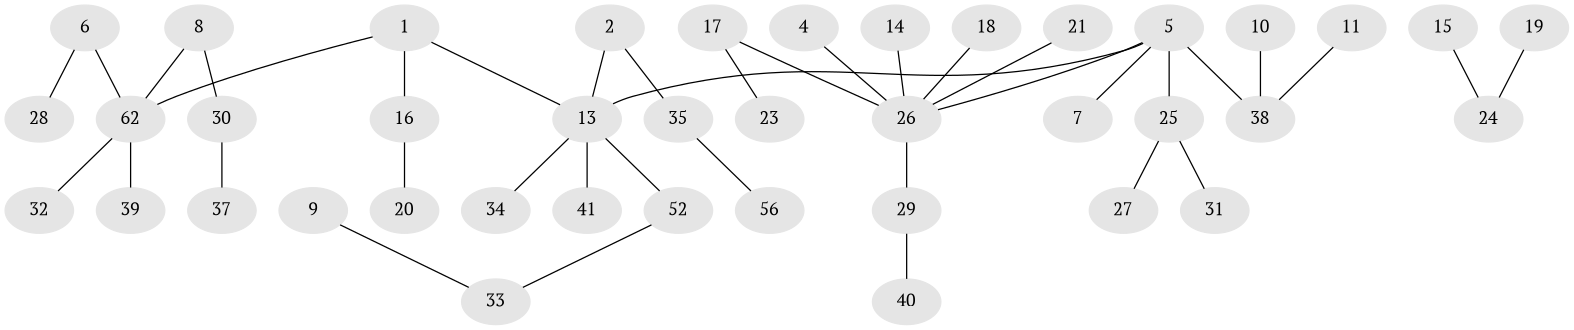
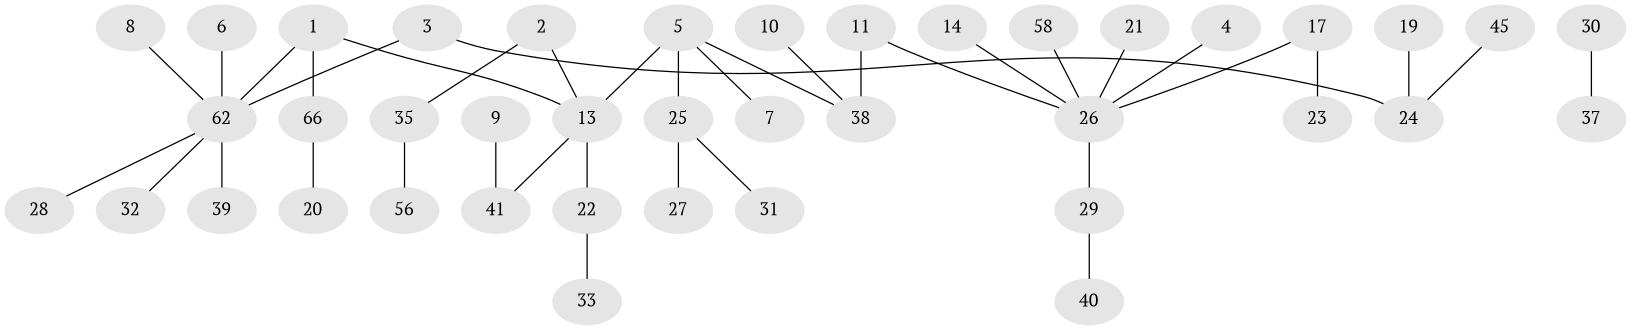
node "3": added
node "18": label "18" -> "58"
node "15": label "15" -> "45"
edge "6" -- "28": now "62" -- "28"
edge "8" -- "30": removed
edge "5" -- "26": now "11" -- "26"
node "16": label "16" -> "66"
node "34": removed
node "52": label "52" -> "22"
edge "9" -- "33": now "9" -- "41"
